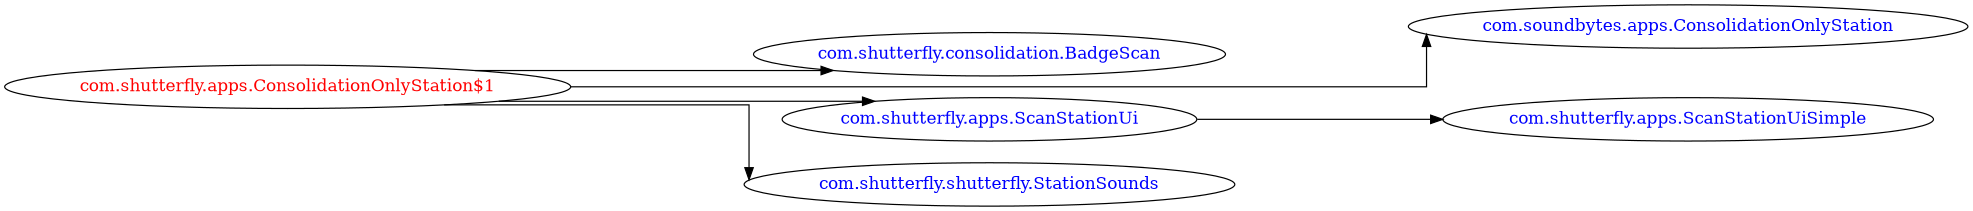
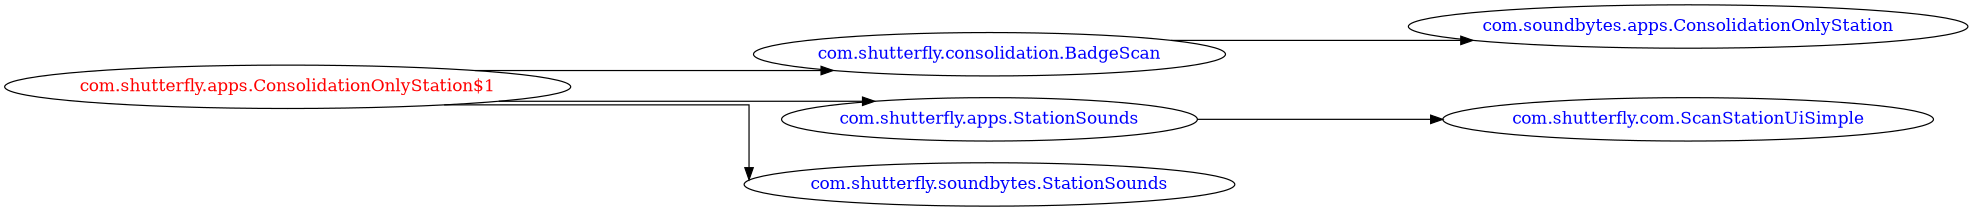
edge "com.shutterfly.apps.ConsolidationOnlyStation$1" -> "com.soundbytes.apps.ConsolidationOnlyStation": now "com.shutterfly.consolidation.BadgeScan" -> "com.soundbytes.apps.ConsolidationOnlyStation"
node "com.shutterfly.apps.ScanStationUi": label "com.shutterfly.apps.ScanStationUi" -> "com.shutterfly.apps.StationSounds"
node "com.shutterfly.apps.ScanStationUiSimple": label "com.shutterfly.apps.ScanStationUiSimple" -> "com.shutterfly.com.ScanStationUiSimple"
node "com.shutterfly.shutterfly.StationSounds": label "com.shutterfly.shutterfly.StationSounds" -> "com.shutterfly.soundbytes.StationSounds"
